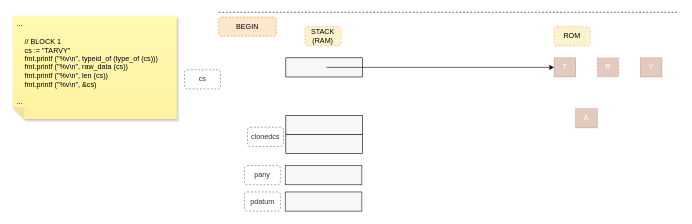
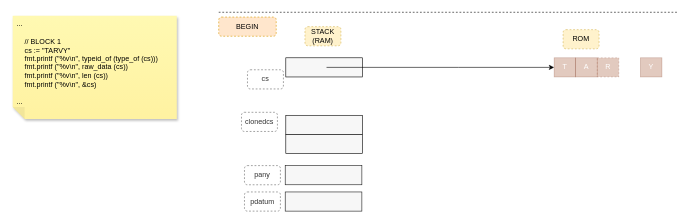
node "ROM": moved (573, 36) -> (582, 39)
node "cs": moved (203, 80) -> (266, 80)
node "A": moved (587, 119) -> (587, 68)
node "clonedcs": moved (266, 137) -> (260, 122)
